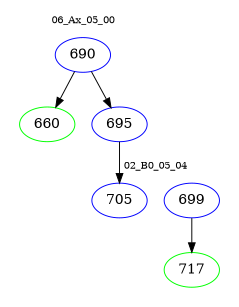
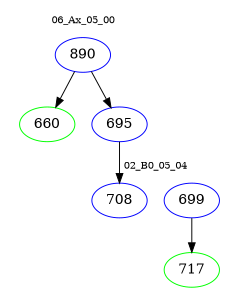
node "690": label "690" -> "890"
node "705": label "705" -> "708"
